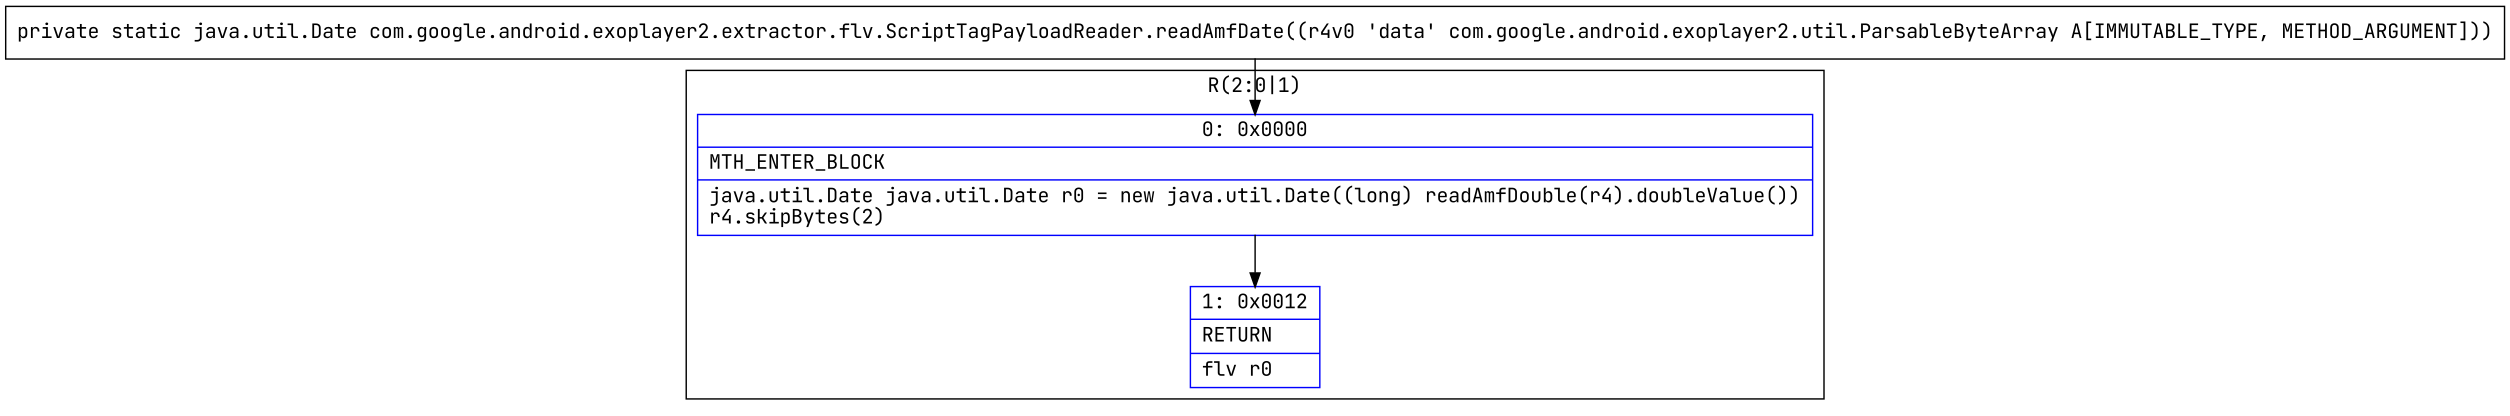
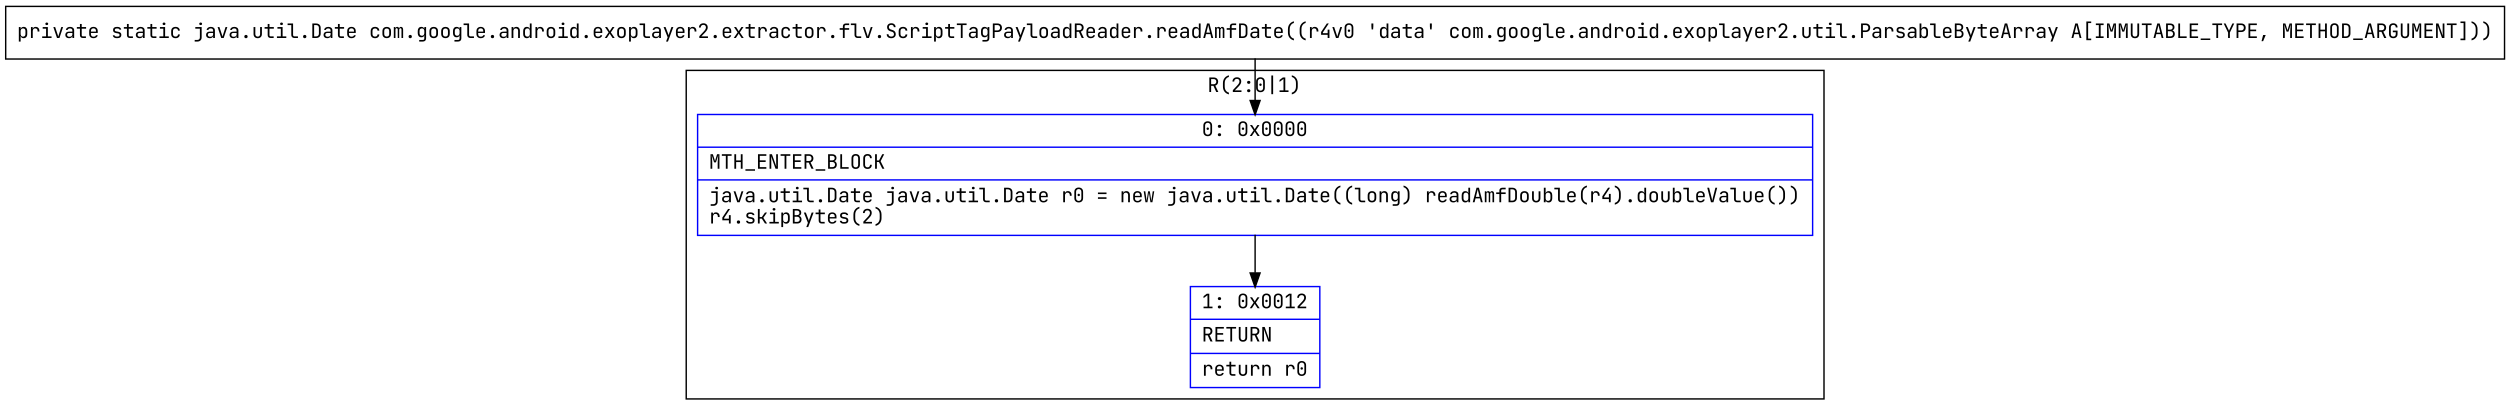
node "1: 0x0012": text "flv r0" -> "return r0"
